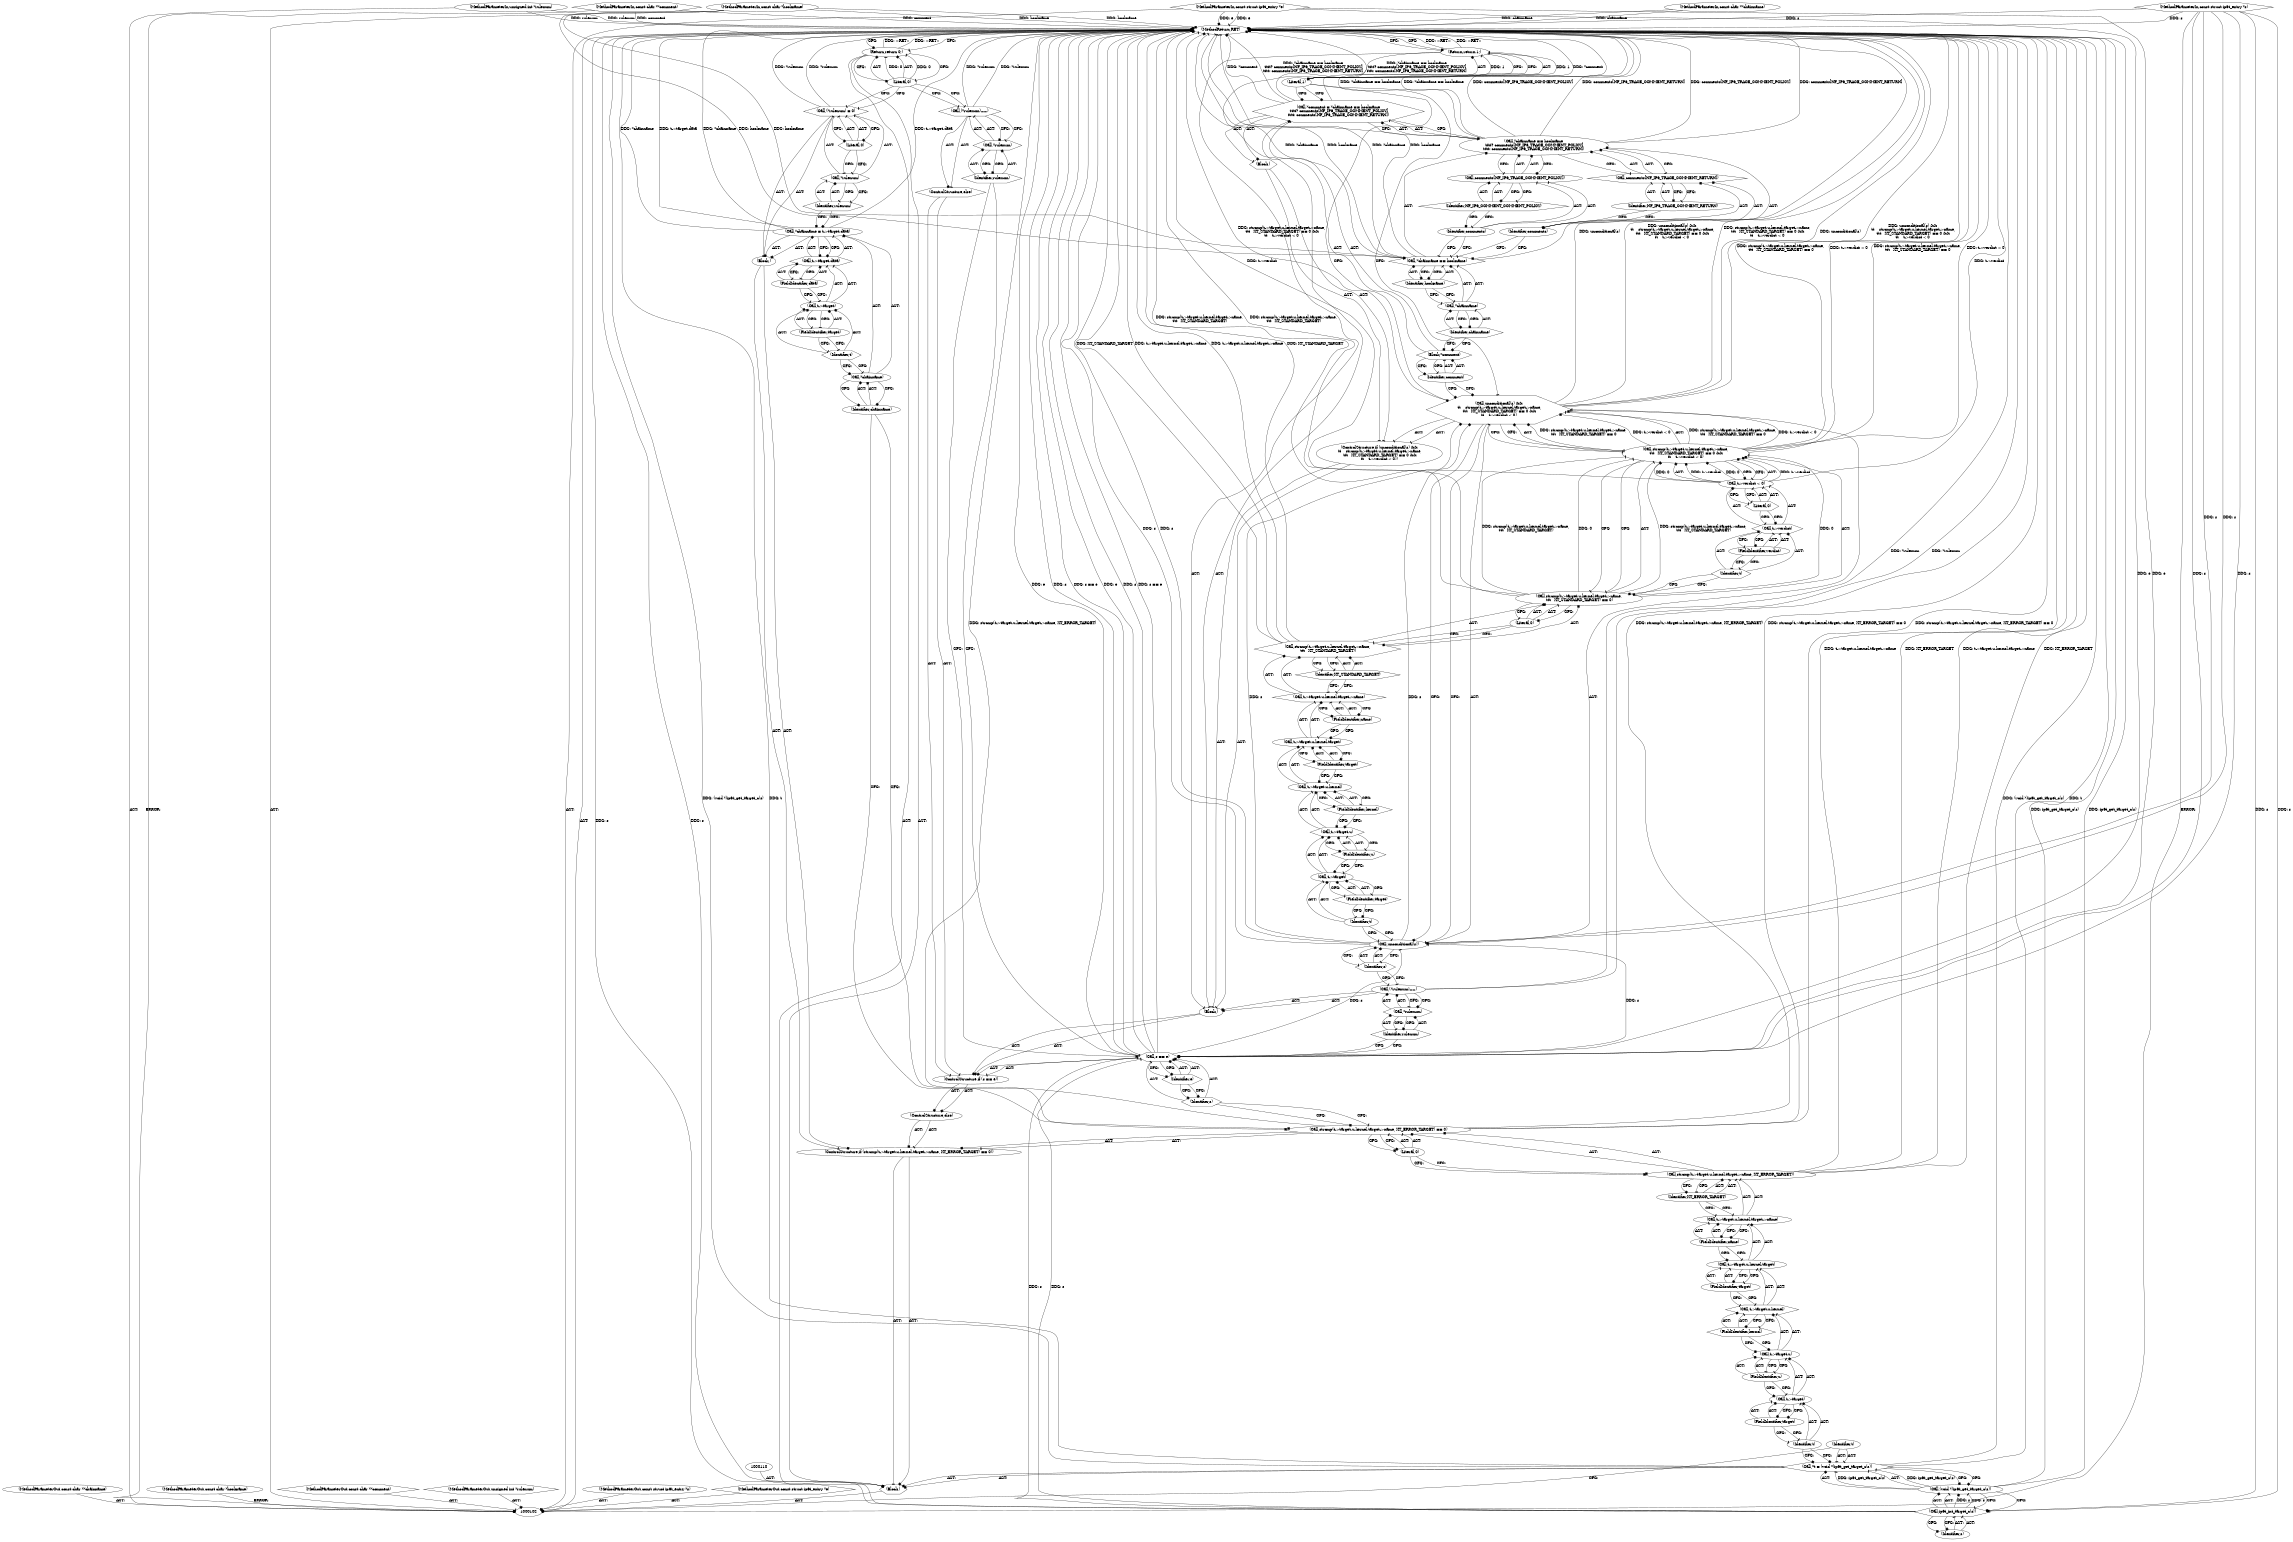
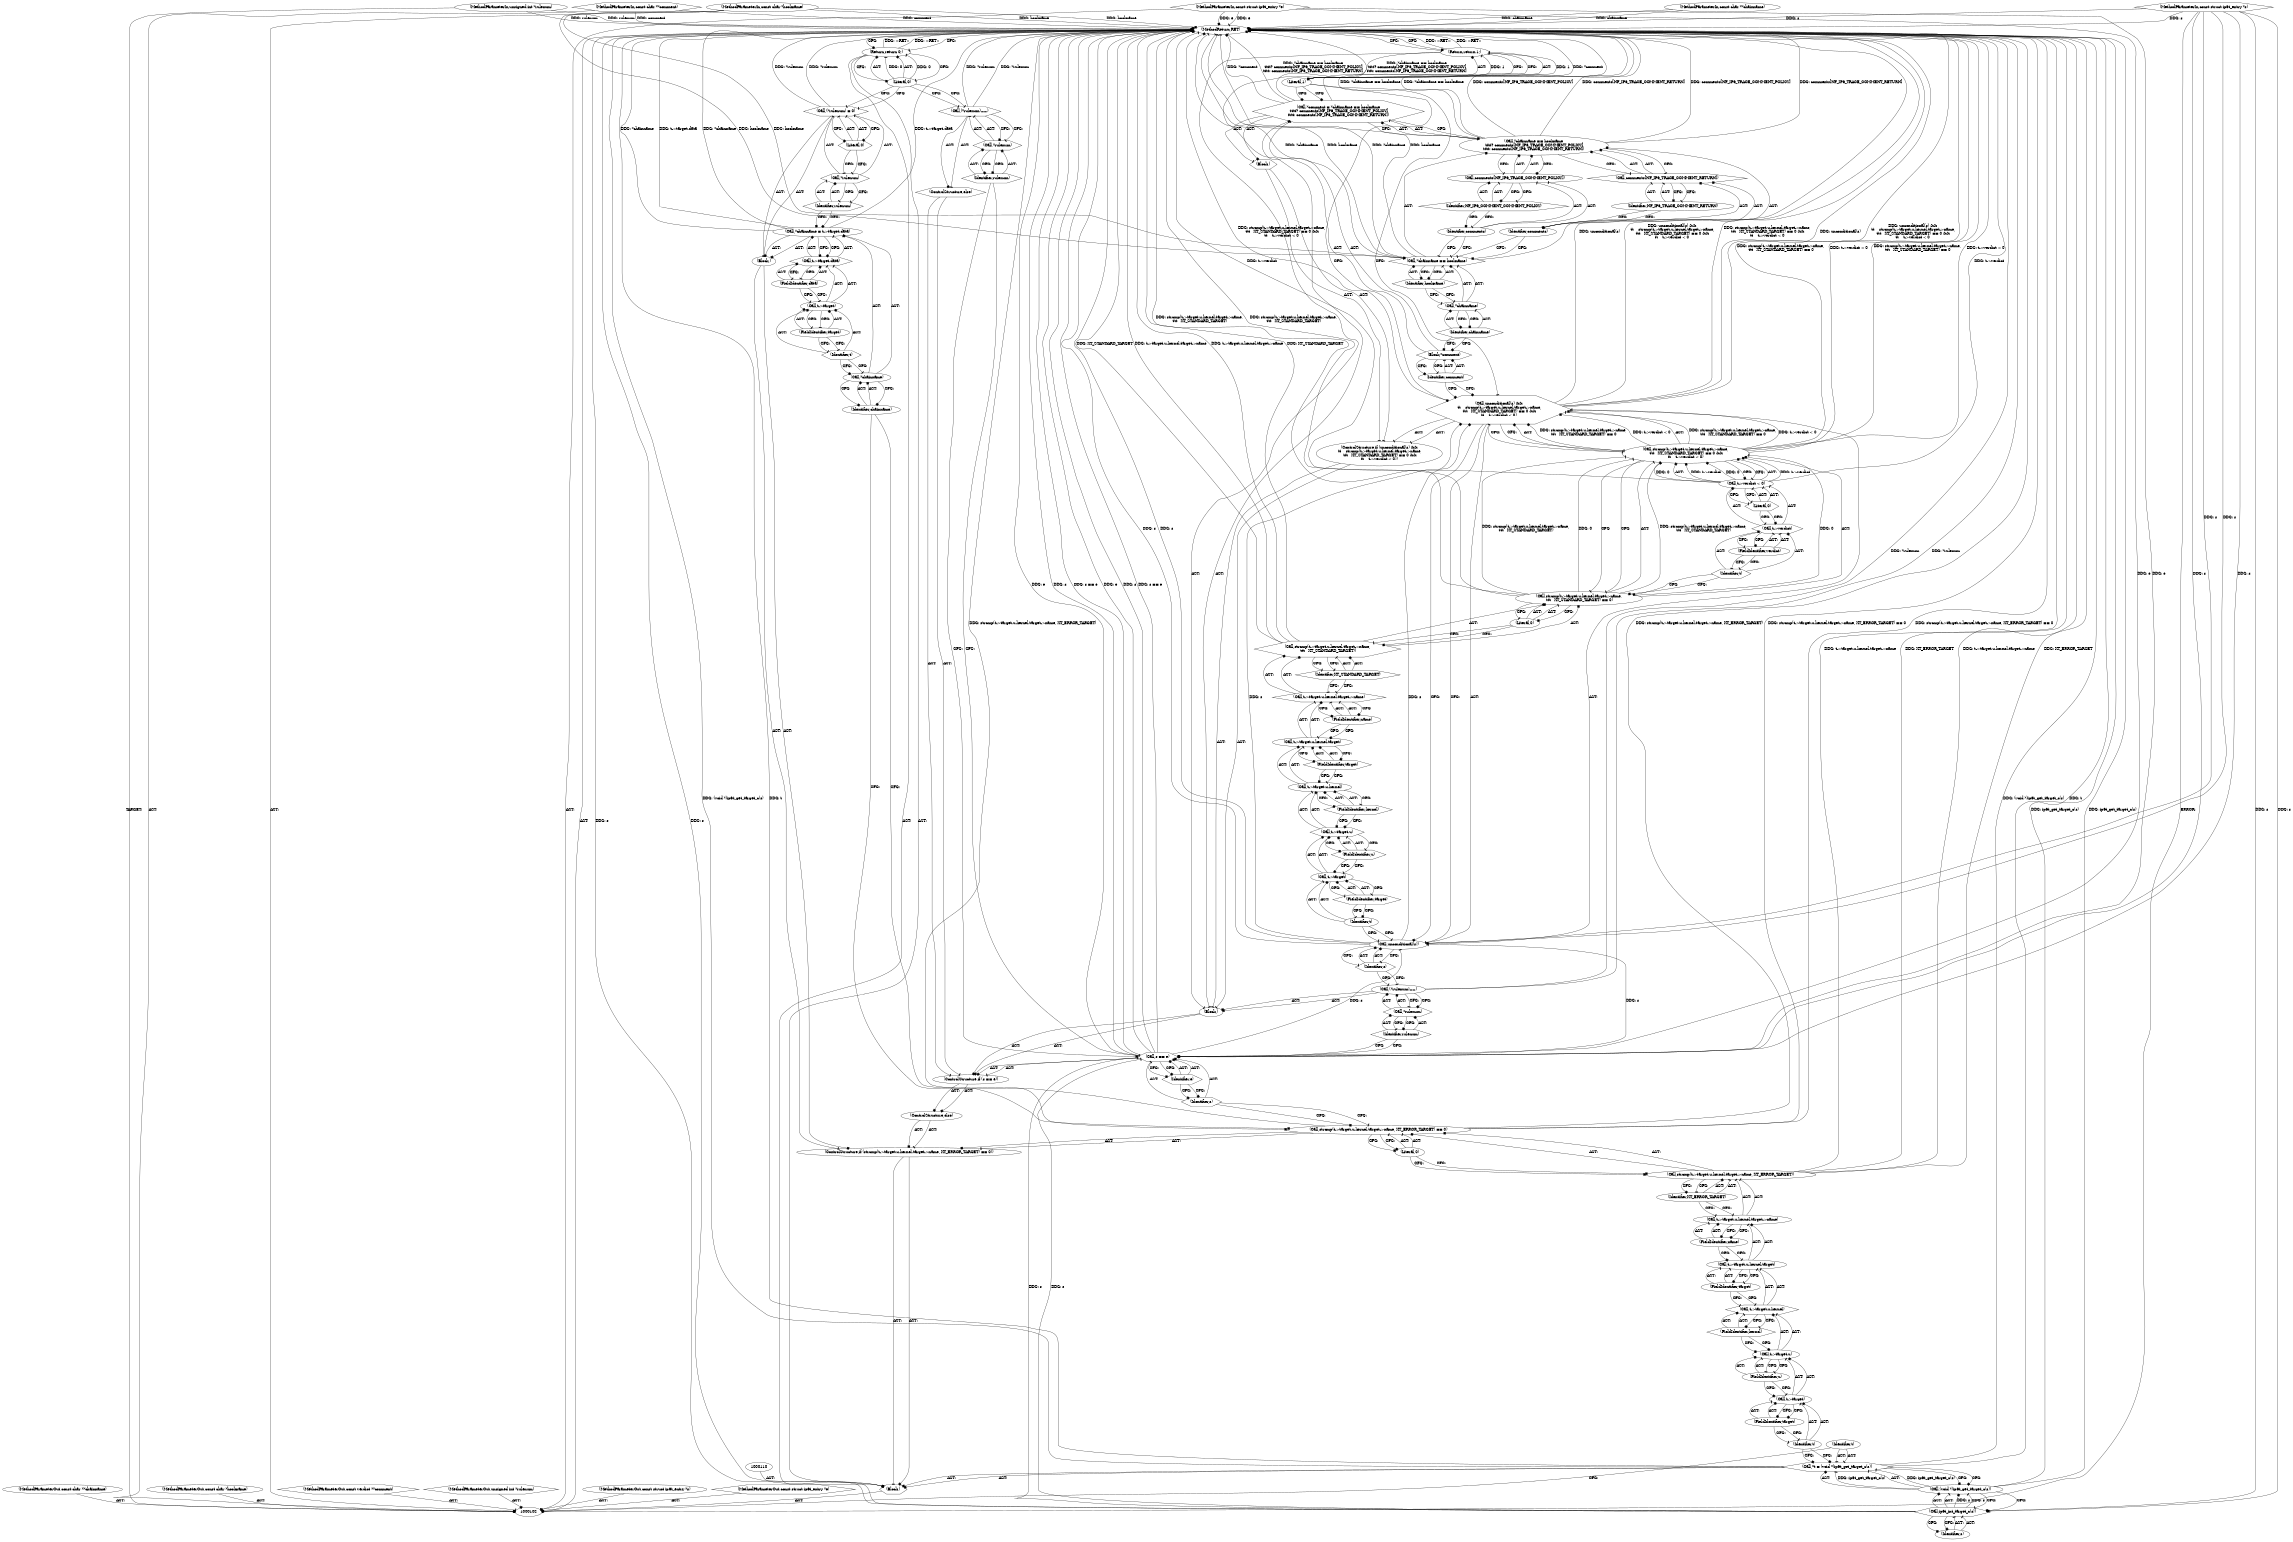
edge "(MethodParameterIn,unsigned int *rulenum)" -> "1000102": label "AST: " -> "TARGET: "
edge "(MethodParameterIn,const char **comment)" -> "1000102": label "ERROR: " -> "AST: "
node "(MethodParameterOut,const char **comment)": label "(MethodParameterOut,const char **comment)" -> "(MethodParameterOut,const verdict **comment)"
edge "(MethodParameterOut,const char *hookname)" -> "1000102": label "ERROR: " -> "AST: "
